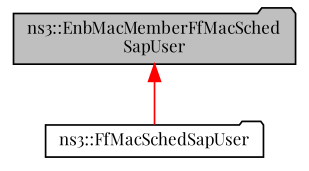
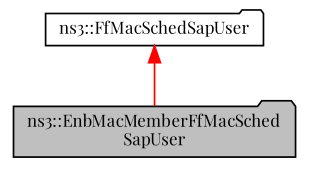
edge "ns3::FfMacSchedSapUser" -> "ns3::EnbMacMemberFfMacSched SapUser": reversed
